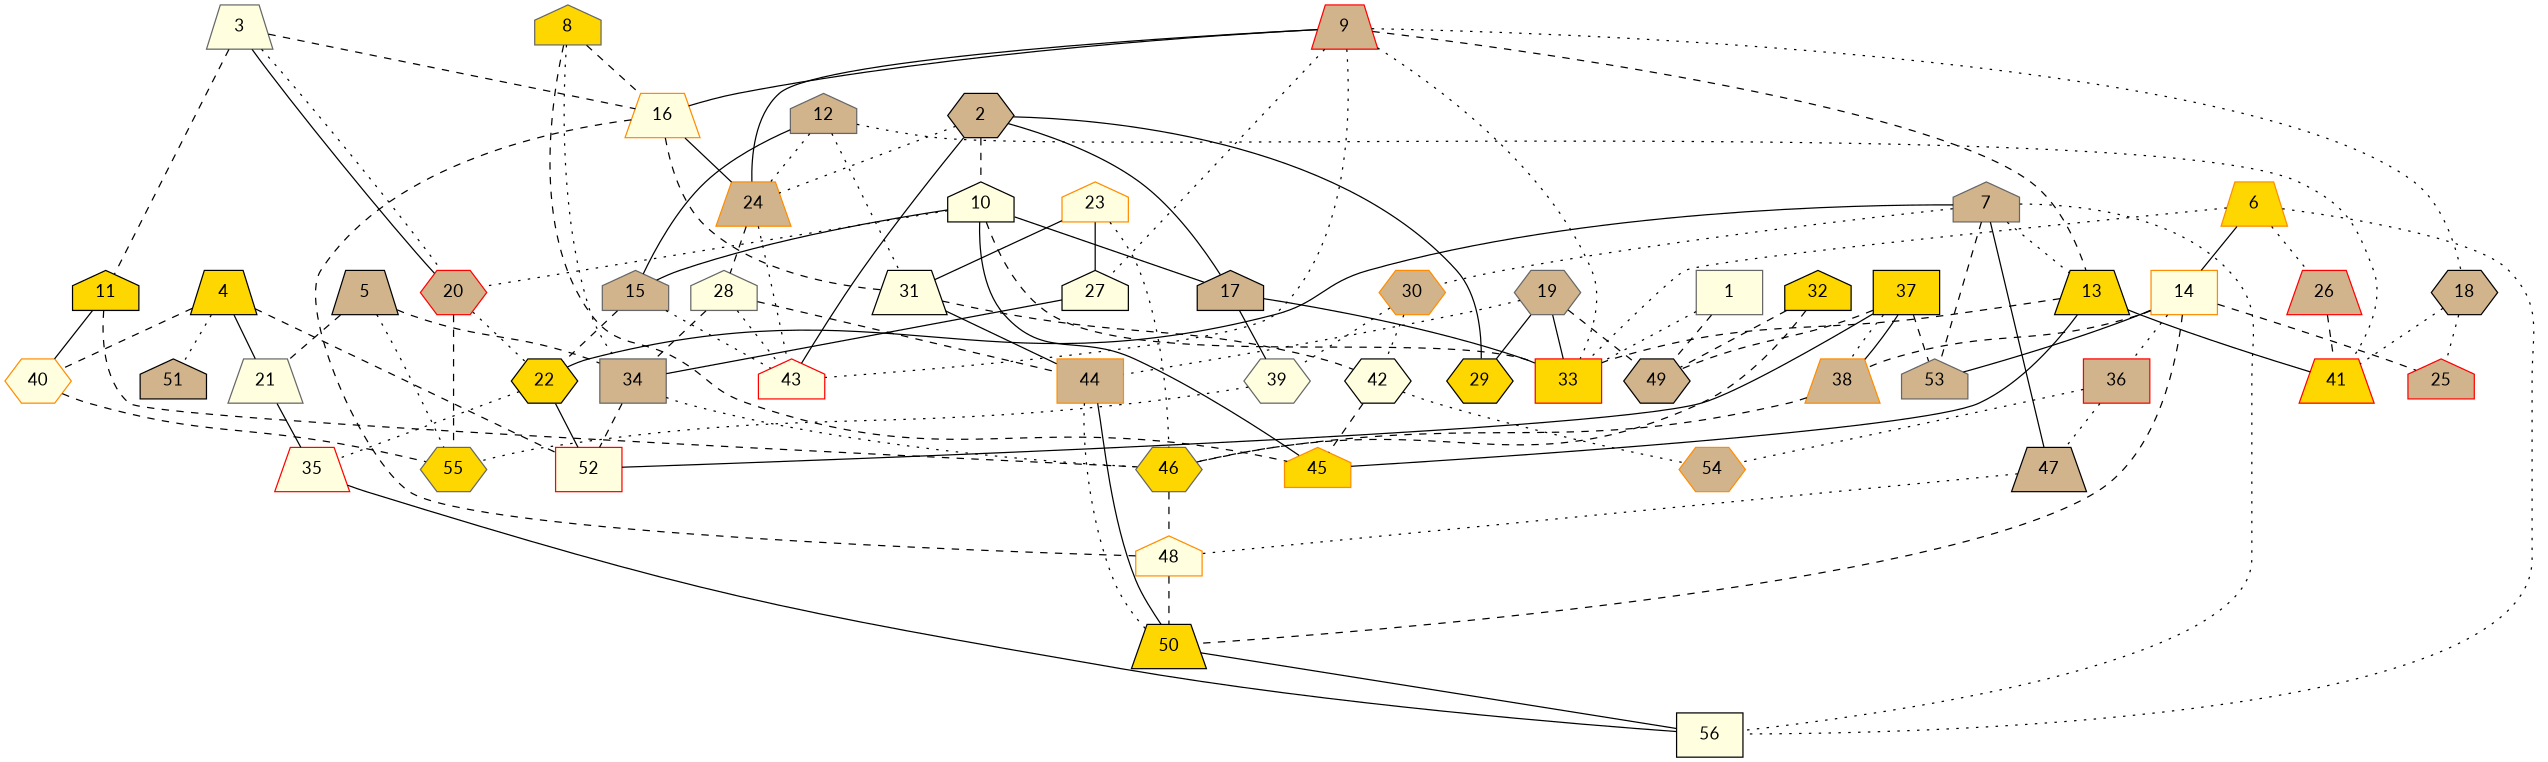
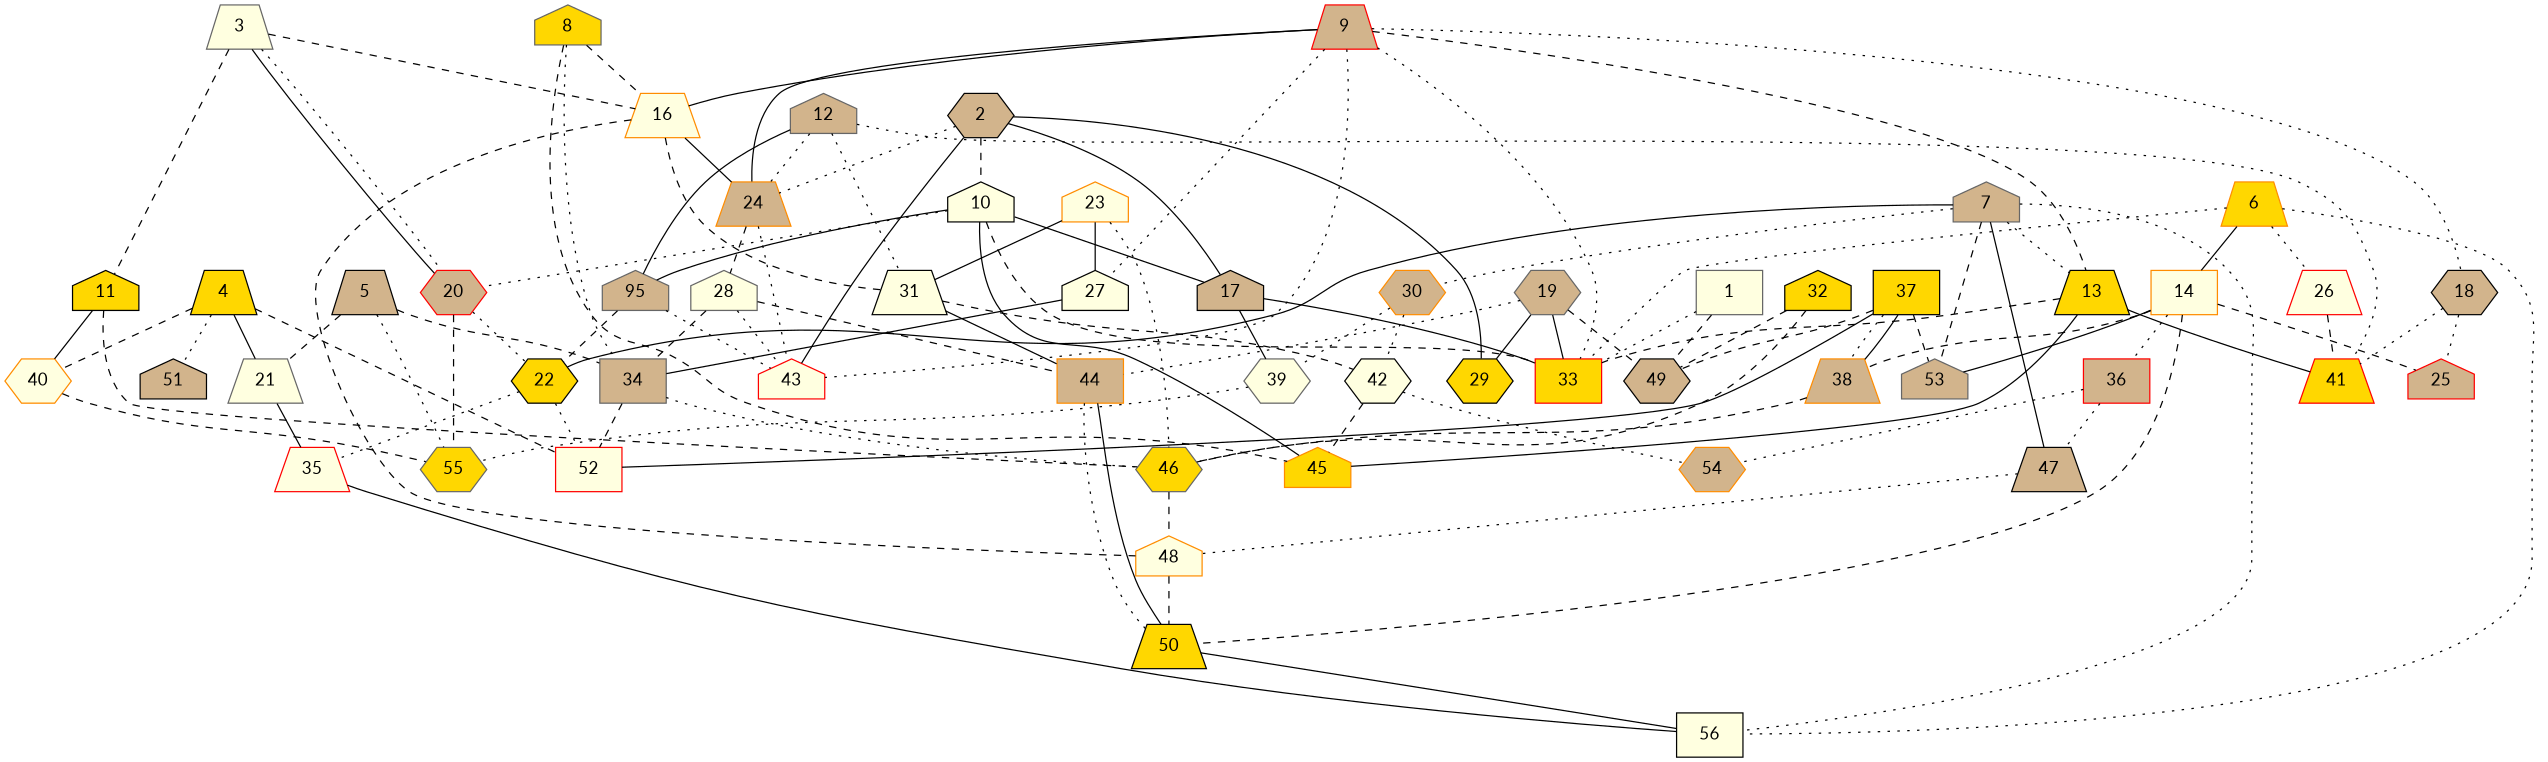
node "15": label "15" -> "95"
node "26": fillcolor tan -> lightyellow
edge "22" -- "52": style solid -> dotted
